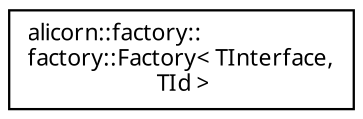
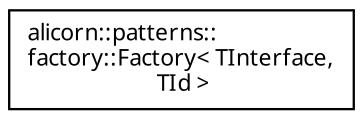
node "alicorn::factory:: factory::Factory< TInterface, TId >": label "alicorn::factory:: factory::Factory< TInterface, TId >" -> "alicorn::patterns:: factory::Factory< TInterface, TId >"
